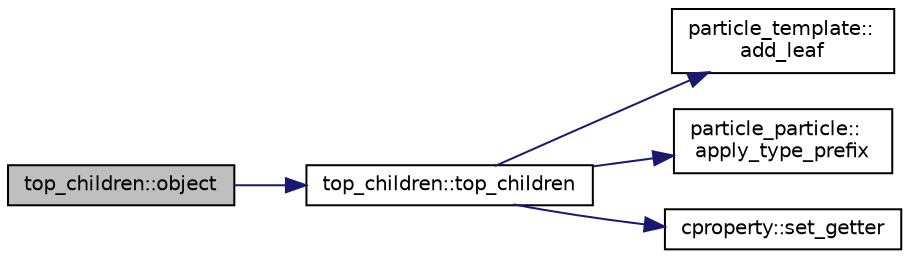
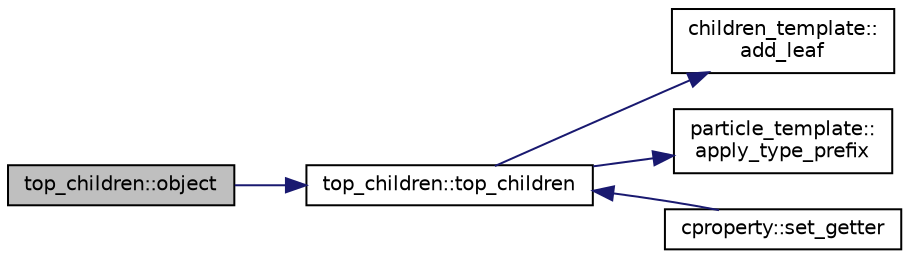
node "particle_template:: add_leaf": label "particle_template:: add_leaf" -> "children_template:: add_leaf"
node "particle_particle:: apply_type_prefix": label "particle_particle:: apply_type_prefix" -> "particle_template:: apply_type_prefix"
edge "top_children::top_children" -> "cproperty::set_getter": reversed
